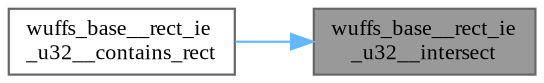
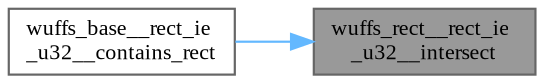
node "wuffs_base__rect_ie _u32__intersect": label "wuffs_base__rect_ie _u32__intersect" -> "wuffs_rect__rect_ie _u32__intersect"
